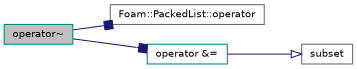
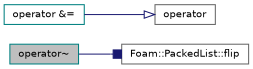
node "Foam::PackedList::operator": label "Foam::PackedList::operator" -> "Foam::PackedList::flip"
edge "operator~" -> "operator &=": removed
node "subset": label "subset" -> "operator"
